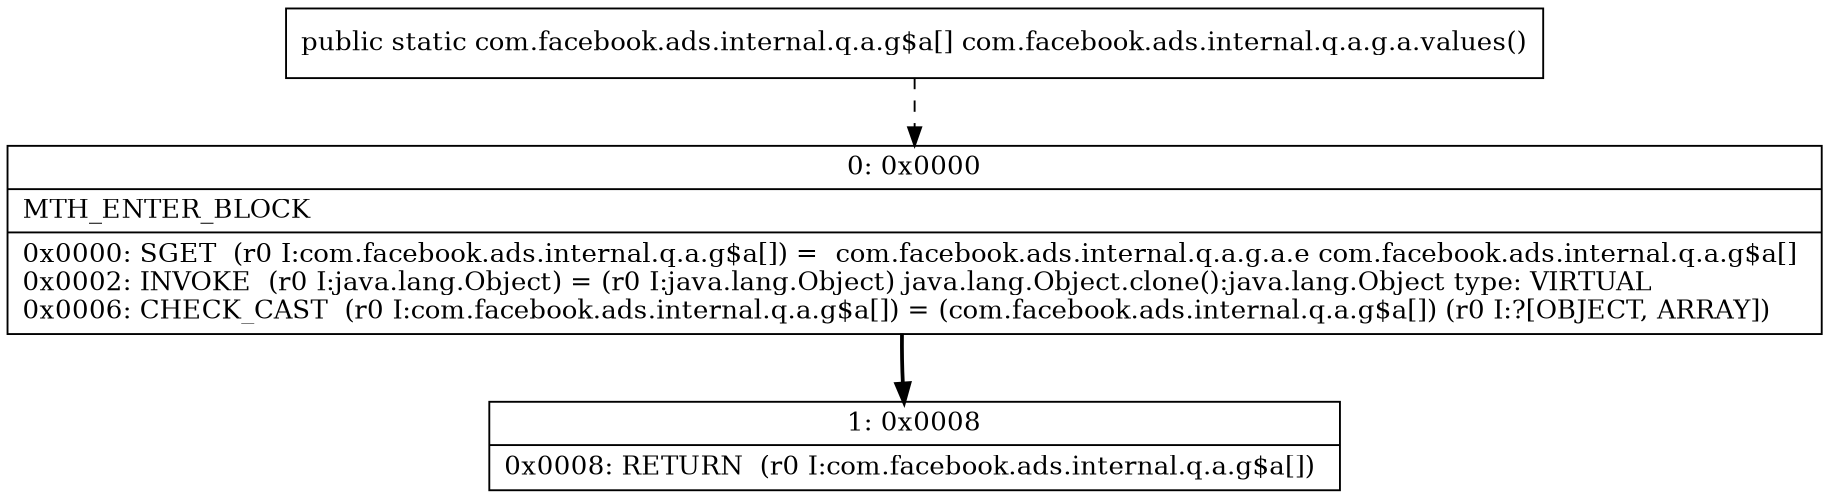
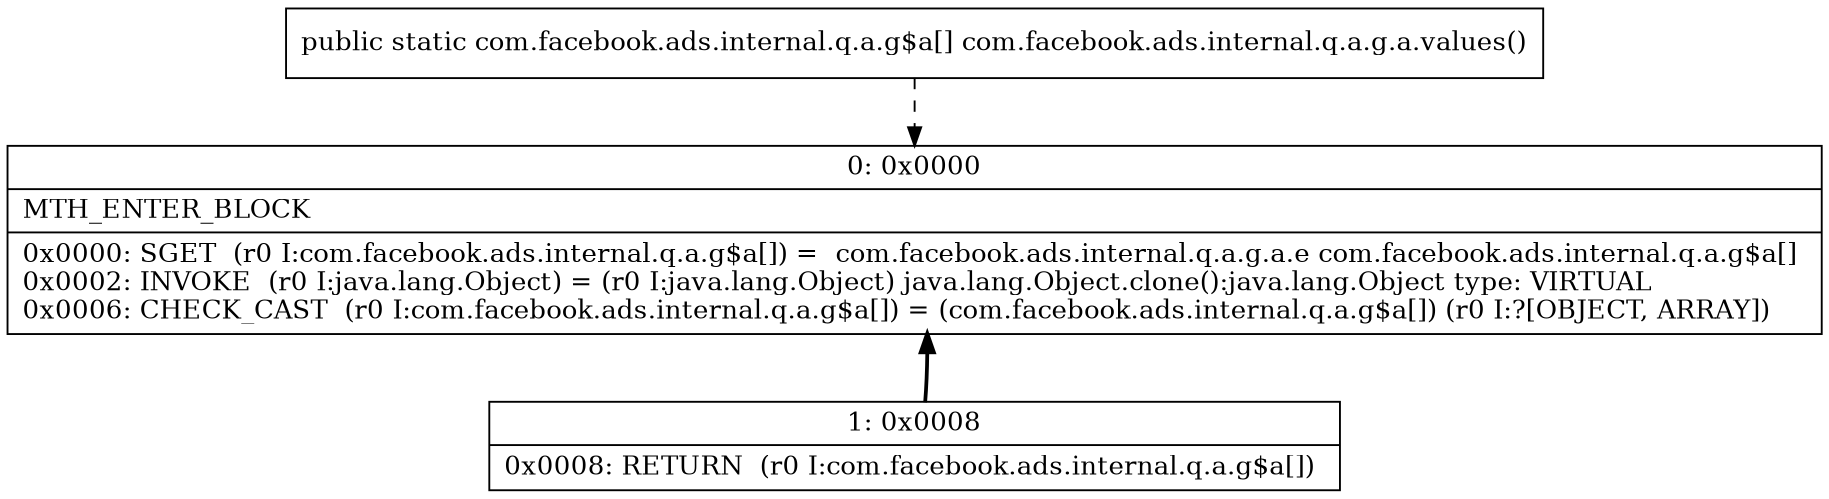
edge "0: 0x0000" -> "1: 0x0008": reversed
